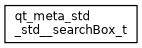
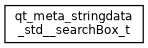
node "qt_meta_std _std__searchBox_t": label "qt_meta_std _std__searchBox_t" -> "qt_meta_stringdata _std__searchBox_t"
